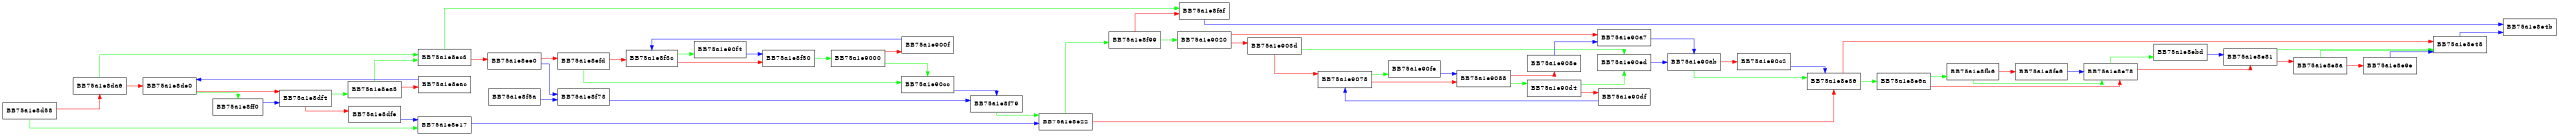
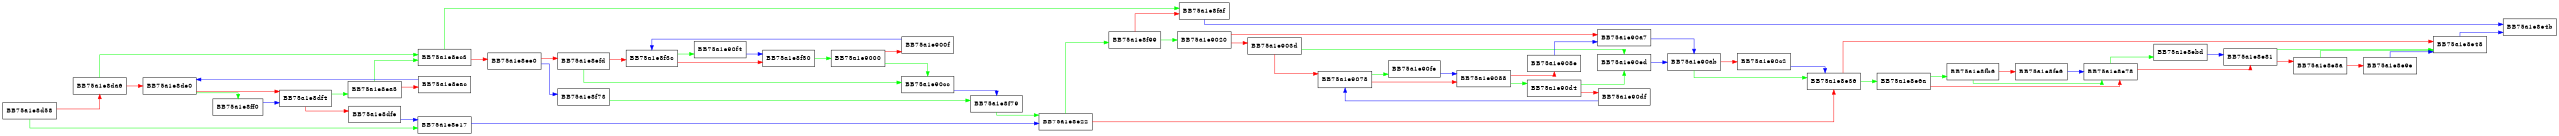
node "BB75a1e8f5a": removed
edge "BB75a1e8f73" -> "BB75a1e8f79": color blue -> green
